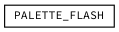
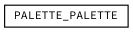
node "PALETTE_FLASH": label "PALETTE_FLASH" -> "PALETTE_PALETTE"
